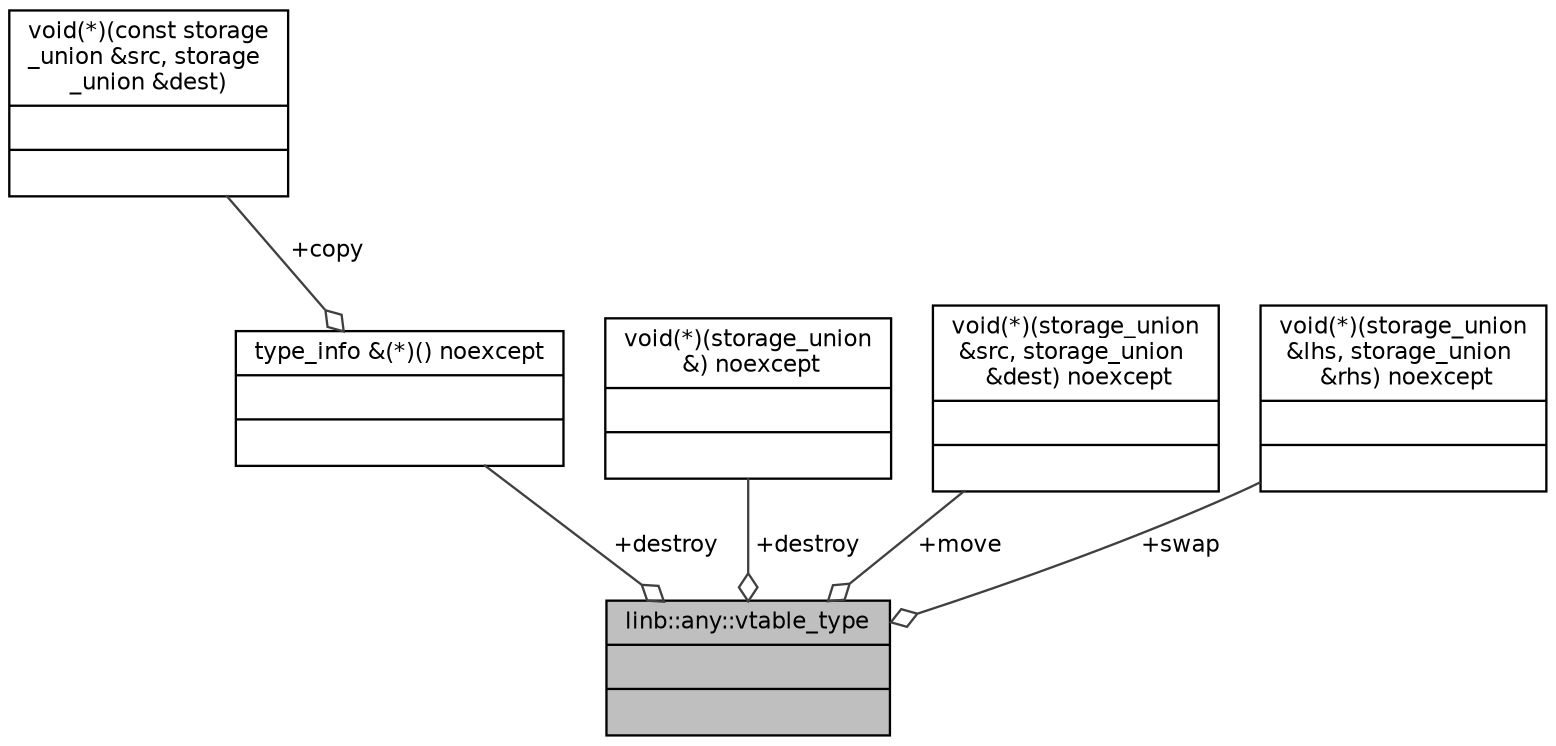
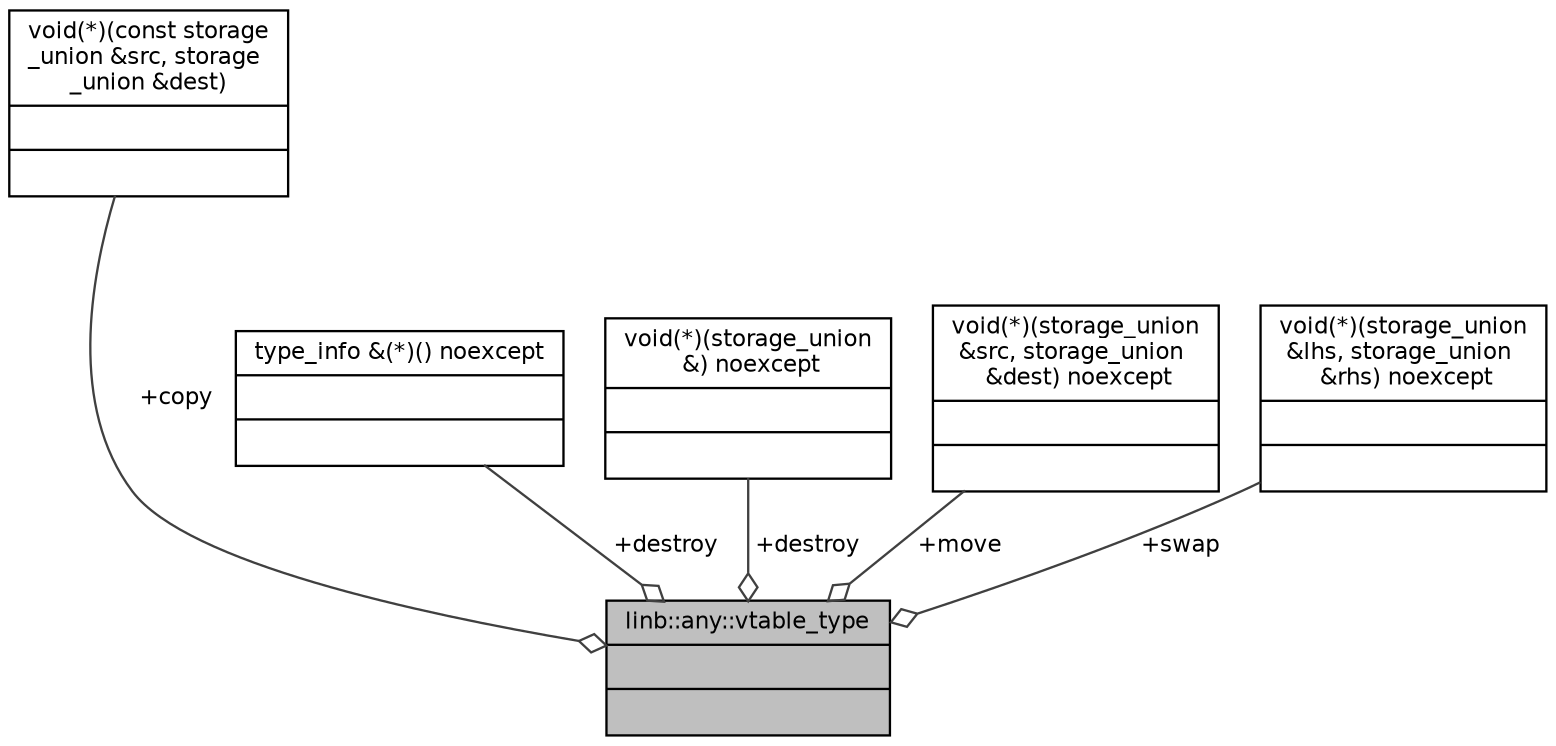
edge "void(*)(const storage" -> "type_info &(*)() noexcept": now "void(*)(const storage" -> "linb::any::vtable_type"
